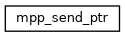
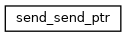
node "mpp_send_ptr": label "mpp_send_ptr" -> "send_send_ptr"
